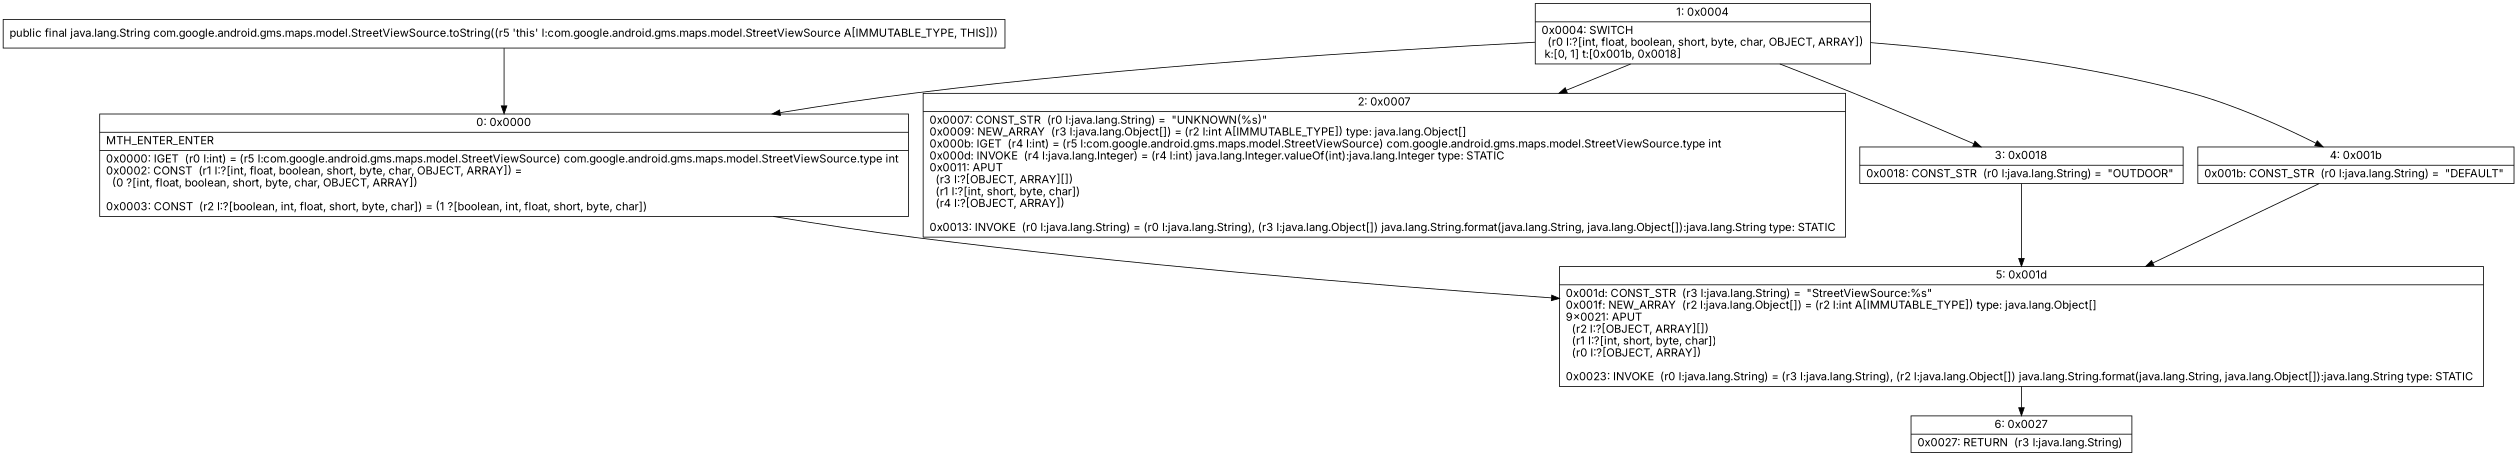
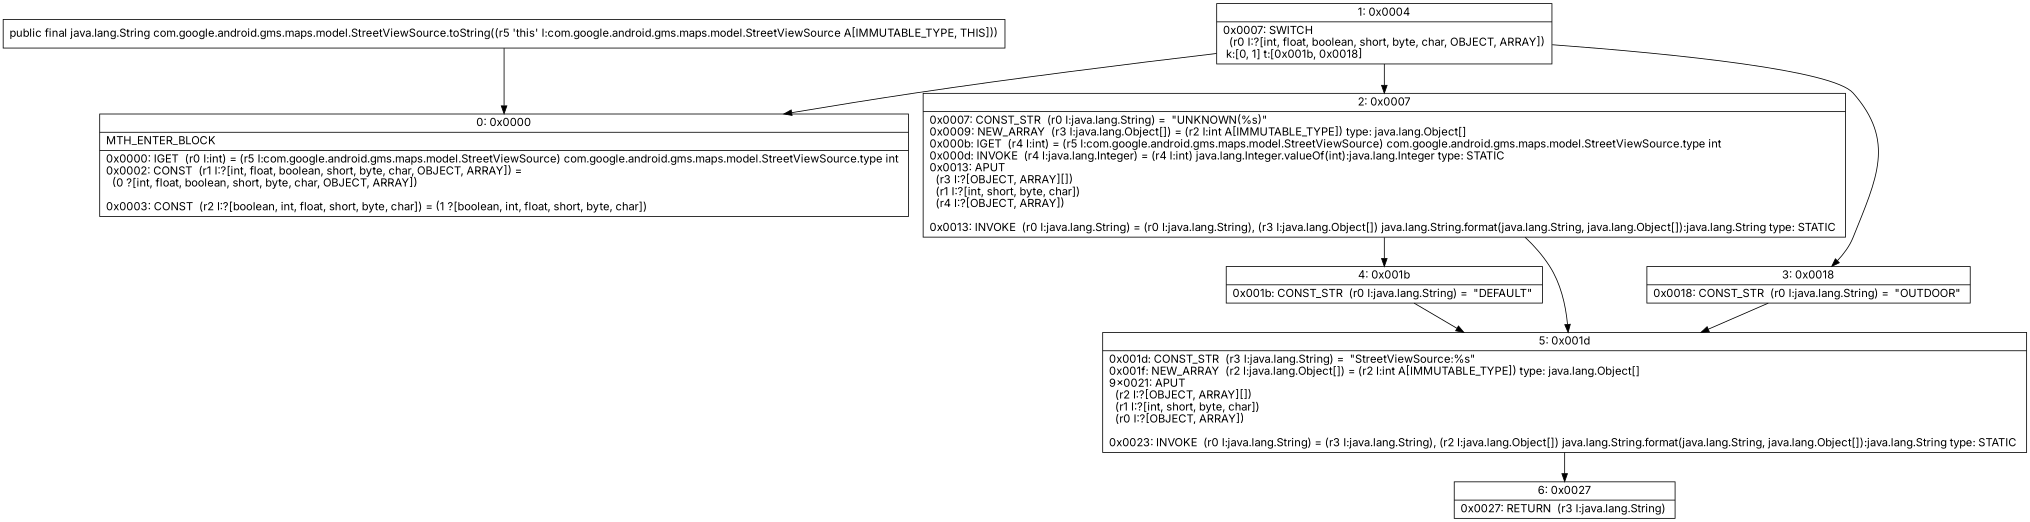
node "1: 0x0004": text "0x0004: SWITCH" -> "0x0007: SWITCH"
edge "1: 0x0004" -> "4: 0x001b": now "2: 0x0007" -> "4: 0x001b"
node "0: 0x0000": text "MTH_ENTER_ENTER" -> "MTH_ENTER_BLOCK"
node "2: 0x0007": text "0x0011: APUT" -> "0x0013: APUT"
edge "0: 0x0000" -> "5: 0x001d": now "2: 0x0007" -> "5: 0x001d"
